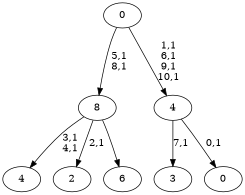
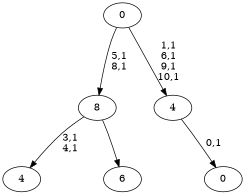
node "2": removed
node "3": removed
